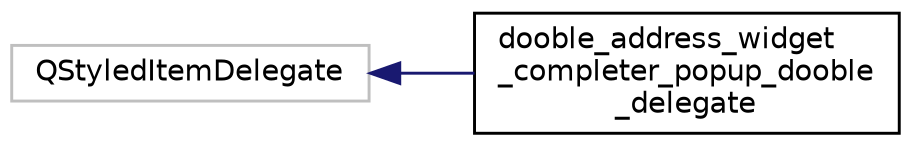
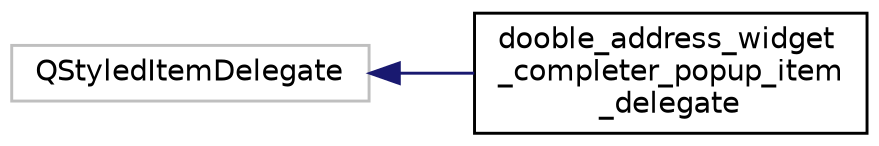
node "dooble_address_widget _completer_popup_dooble _delegate": label "dooble_address_widget _completer_popup_dooble _delegate" -> "dooble_address_widget _completer_popup_item _delegate"
